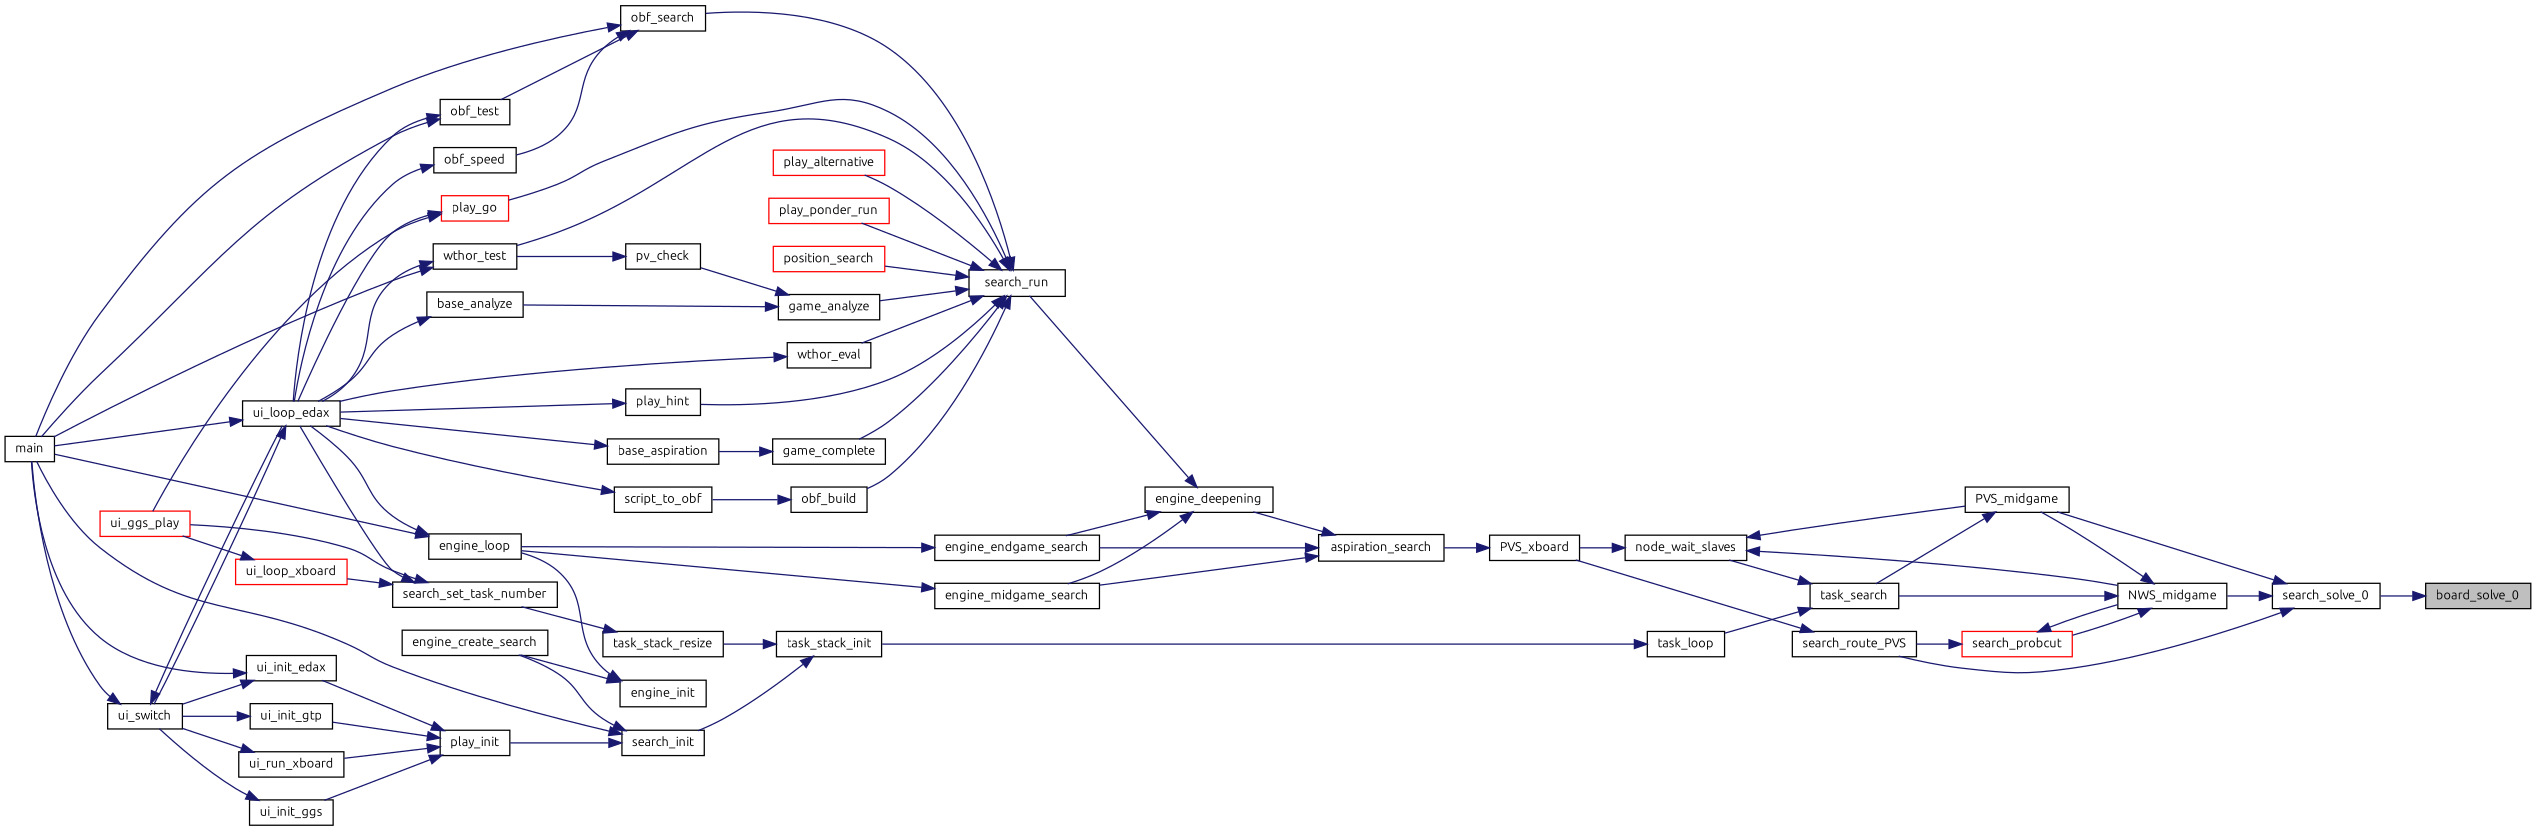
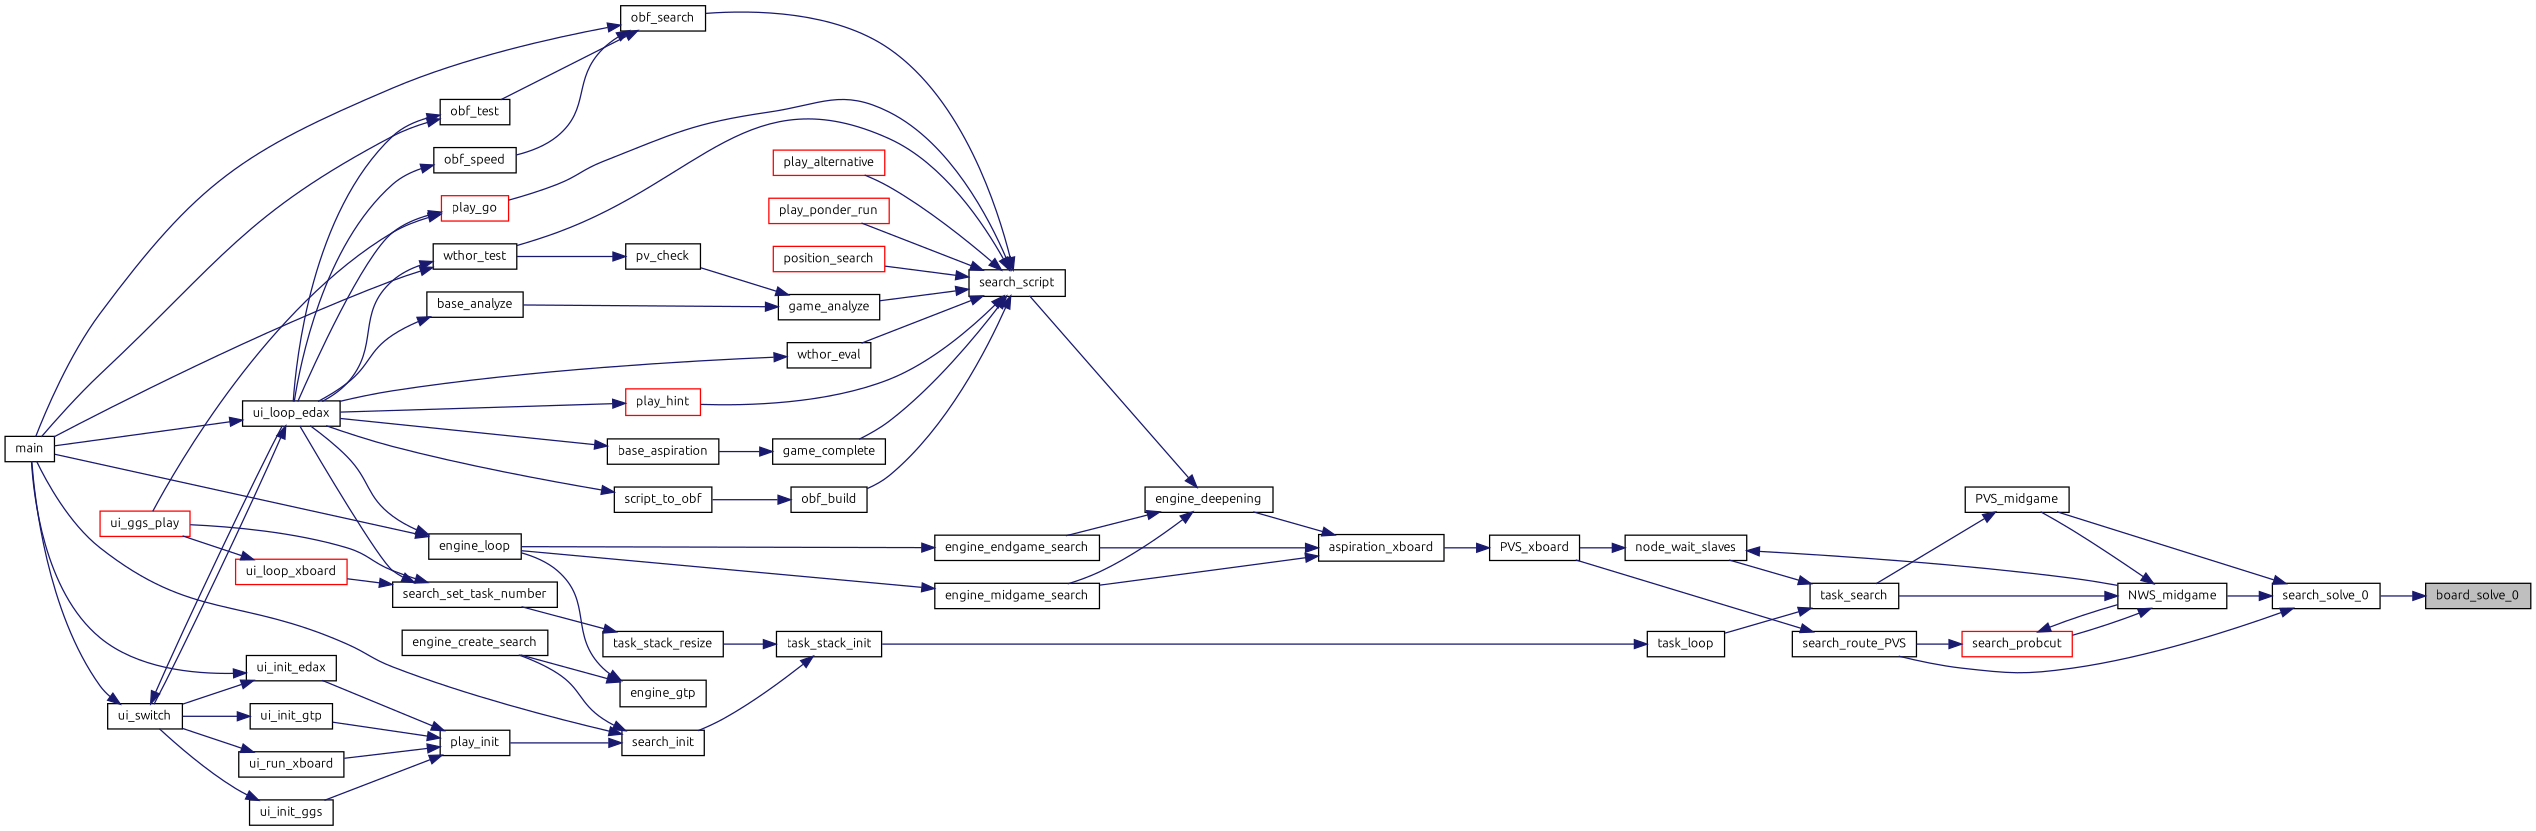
node "search_run": label "search_run" -> "search_script"
node "play_hint": color black -> red
edge "PVS_midgame" -> "node_wait_slaves": removed
node "aspiration_search": label "aspiration_search" -> "aspiration_xboard"
node "engine_init": label "engine_init" -> "engine_gtp"
